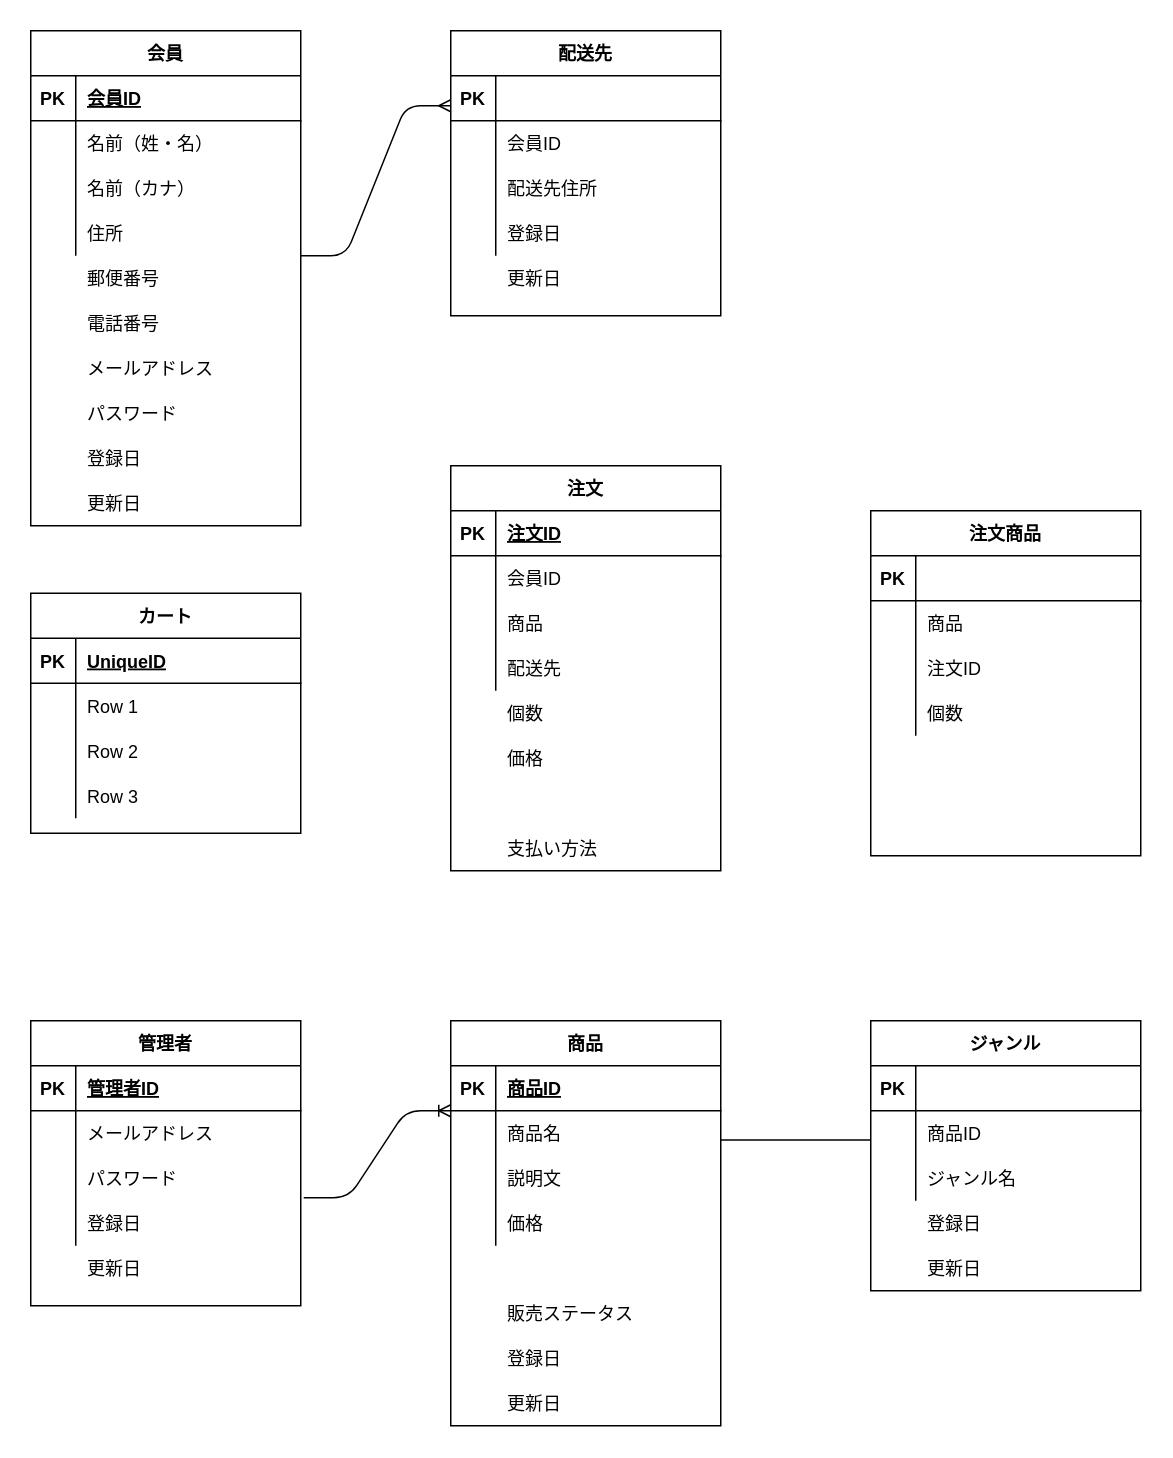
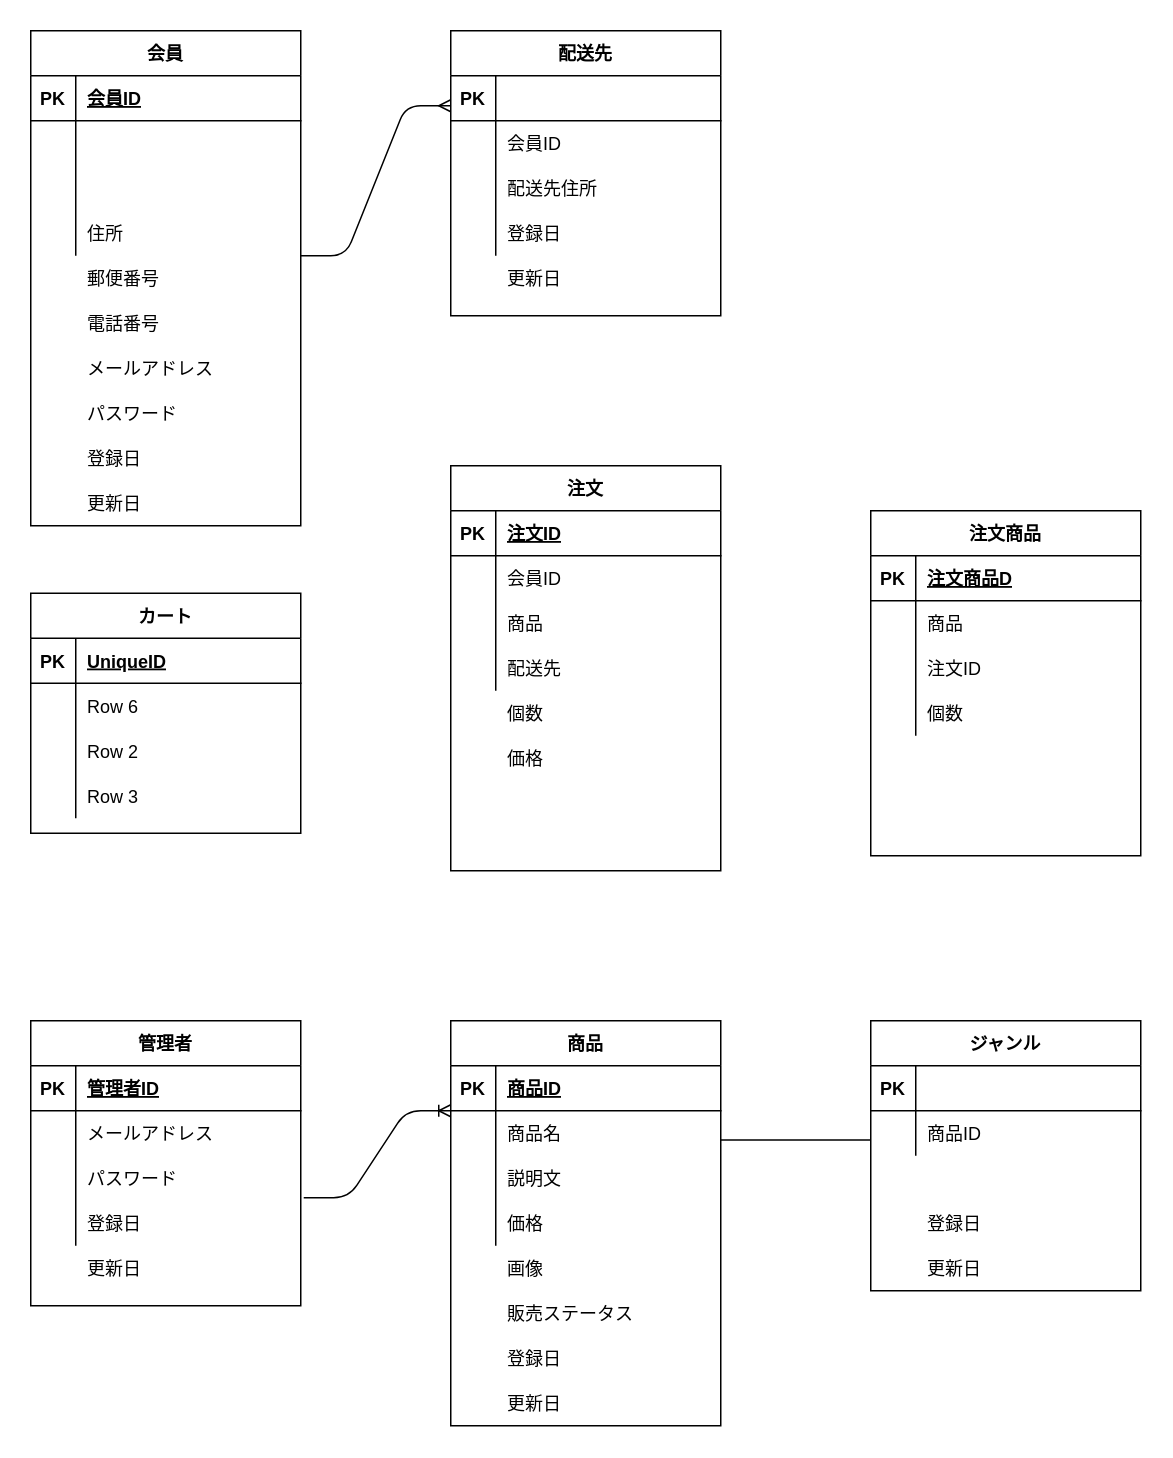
node "名前（姓・名）": removed
node "名前（カナ）": removed
node "注文商品D": added
node "Row 1": label "Row 1" -> "Row 6"
node "支払い方法": removed
node "ジャンル名": removed
node "画像": added
